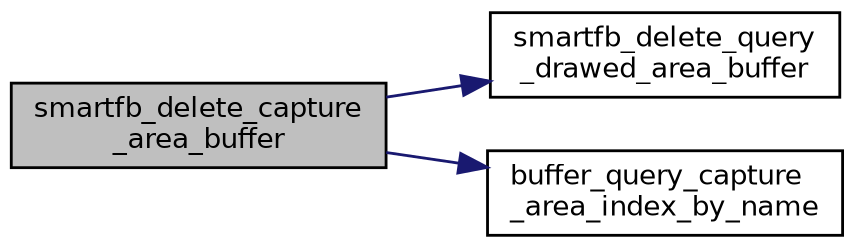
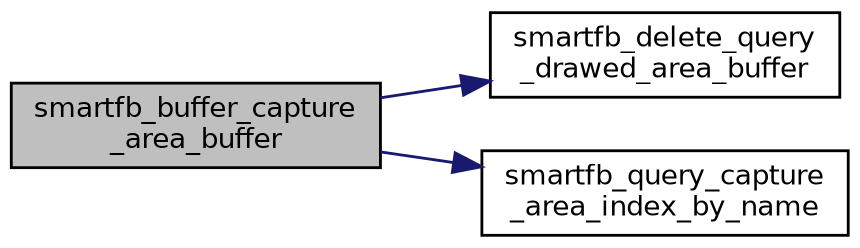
node "smartfb_delete_capture _area_buffer": label "smartfb_delete_capture _area_buffer" -> "smartfb_buffer_capture _area_buffer"
node "buffer_query_capture _area_index_by_name": label "buffer_query_capture _area_index_by_name" -> "smartfb_query_capture _area_index_by_name"
